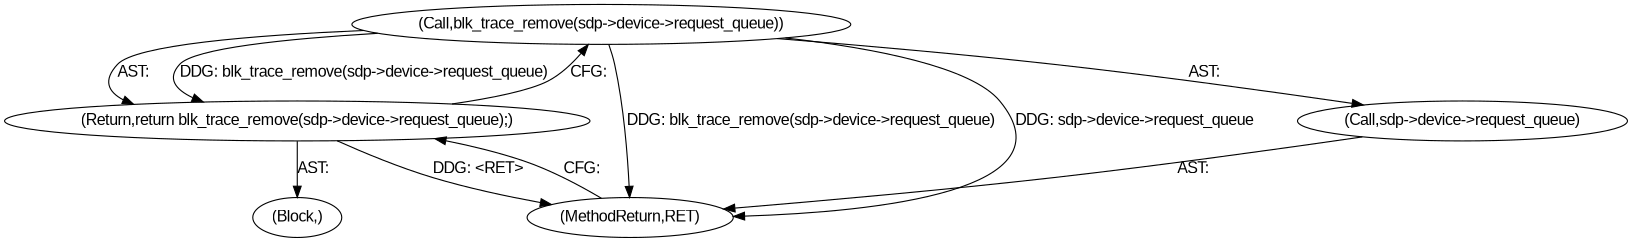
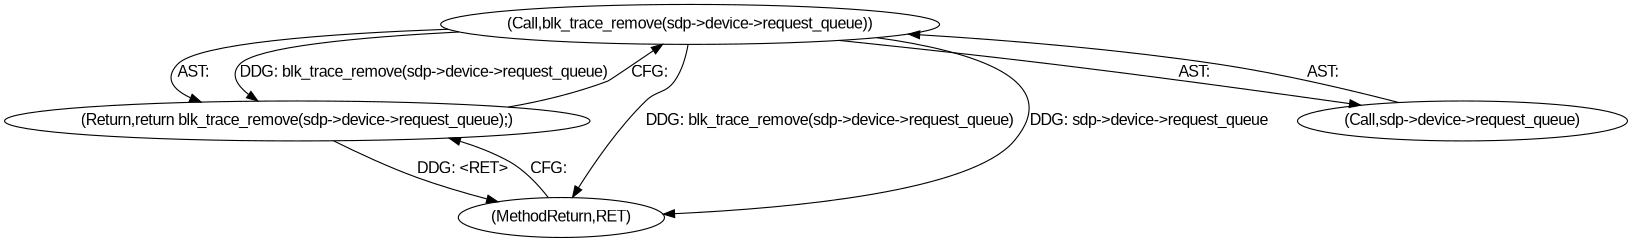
edge "(Call,sdp->device->request_queue)" -> "(MethodReturn,RET)": now "(Call,sdp->device->request_queue)" -> "(Call,blk_trace_remove(sdp->device->request_queue))"
node "(Block,)": removed
